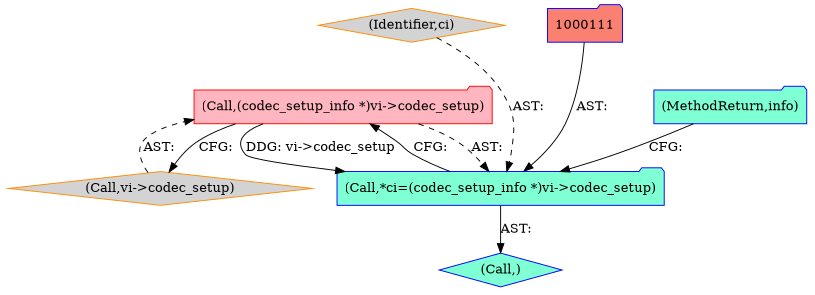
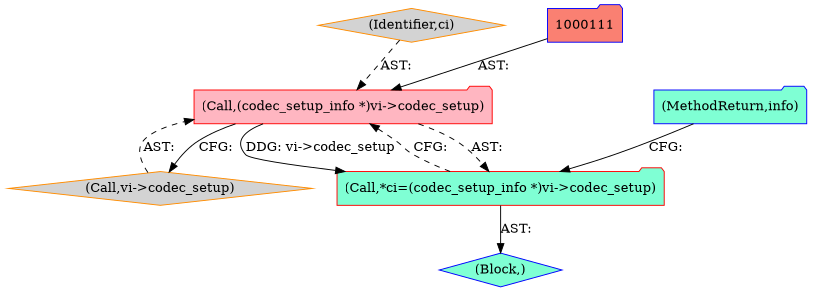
edge "(Identifier,ci)" -> "(Call,*ci=(codec_setup_info *)vi->codec_setup)": now "(Identifier,ci)" -> "(Call,(codec_setup_info *)vi->codec_setup)"
edge "1000111" -> "(Call,*ci=(codec_setup_info *)vi->codec_setup)": now "1000111" -> "(Call,(codec_setup_info *)vi->codec_setup)"
edge "(Call,*ci=(codec_setup_info *)vi->codec_setup)" -> "(Call,(codec_setup_info *)vi->codec_setup)": style solid -> dashed
node "(Call,*ci=(codec_setup_info *)vi->codec_setup)": color blue -> red
node "(Call,)": label "(Call,)" -> "(Block,)"
